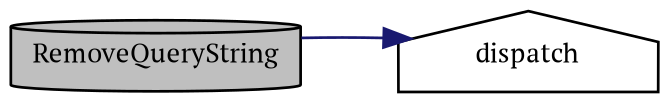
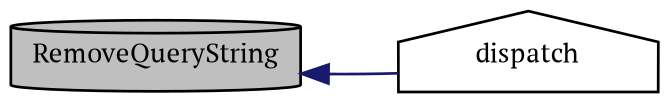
edge "RemoveQueryString" -> "dispatch": reversed
